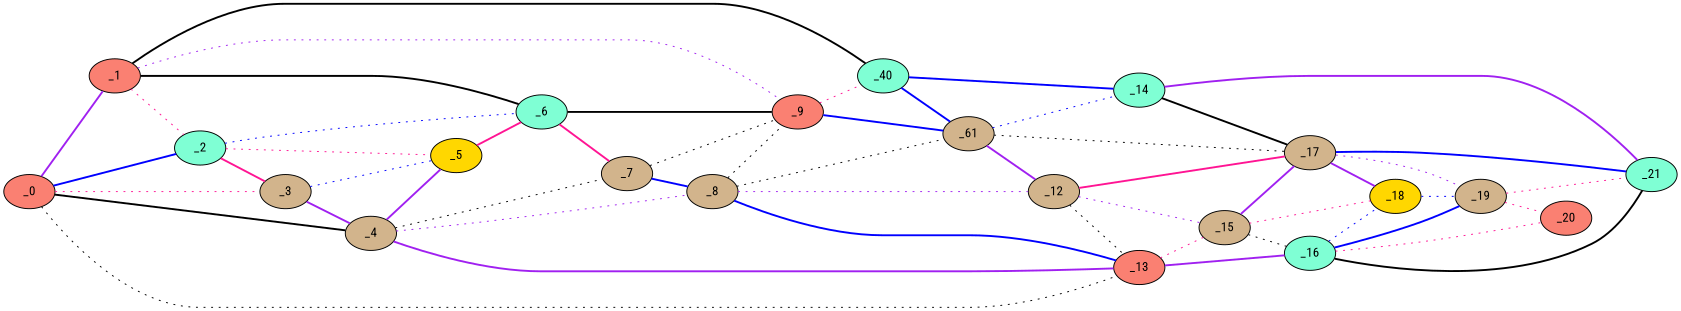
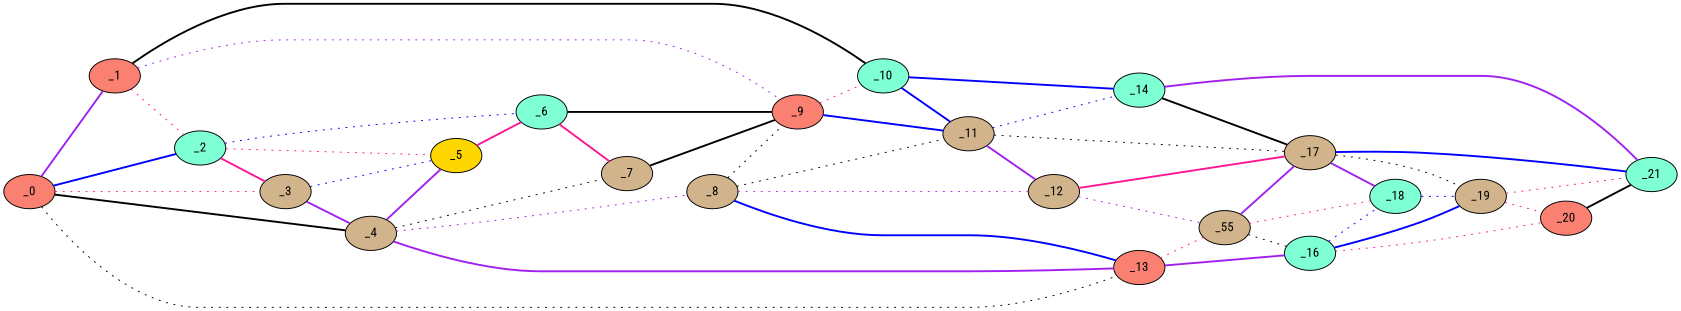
edge "_1" -- "_6": removed
node "_40": label "_40" -> "_10"
node "_61": label "_61" -> "_11"
edge "_9" -- "_7": style dotted -> bold
edge "_17" -- "_19": color purple -> black
edge "_7" -- "_8": removed
node "_18": fillcolor gold -> aquamarine
node "_15": label "_15" -> "_55"
edge "_12" -- "_13": removed
edge "_21" -- "_16": now "_21" -- "_20"
